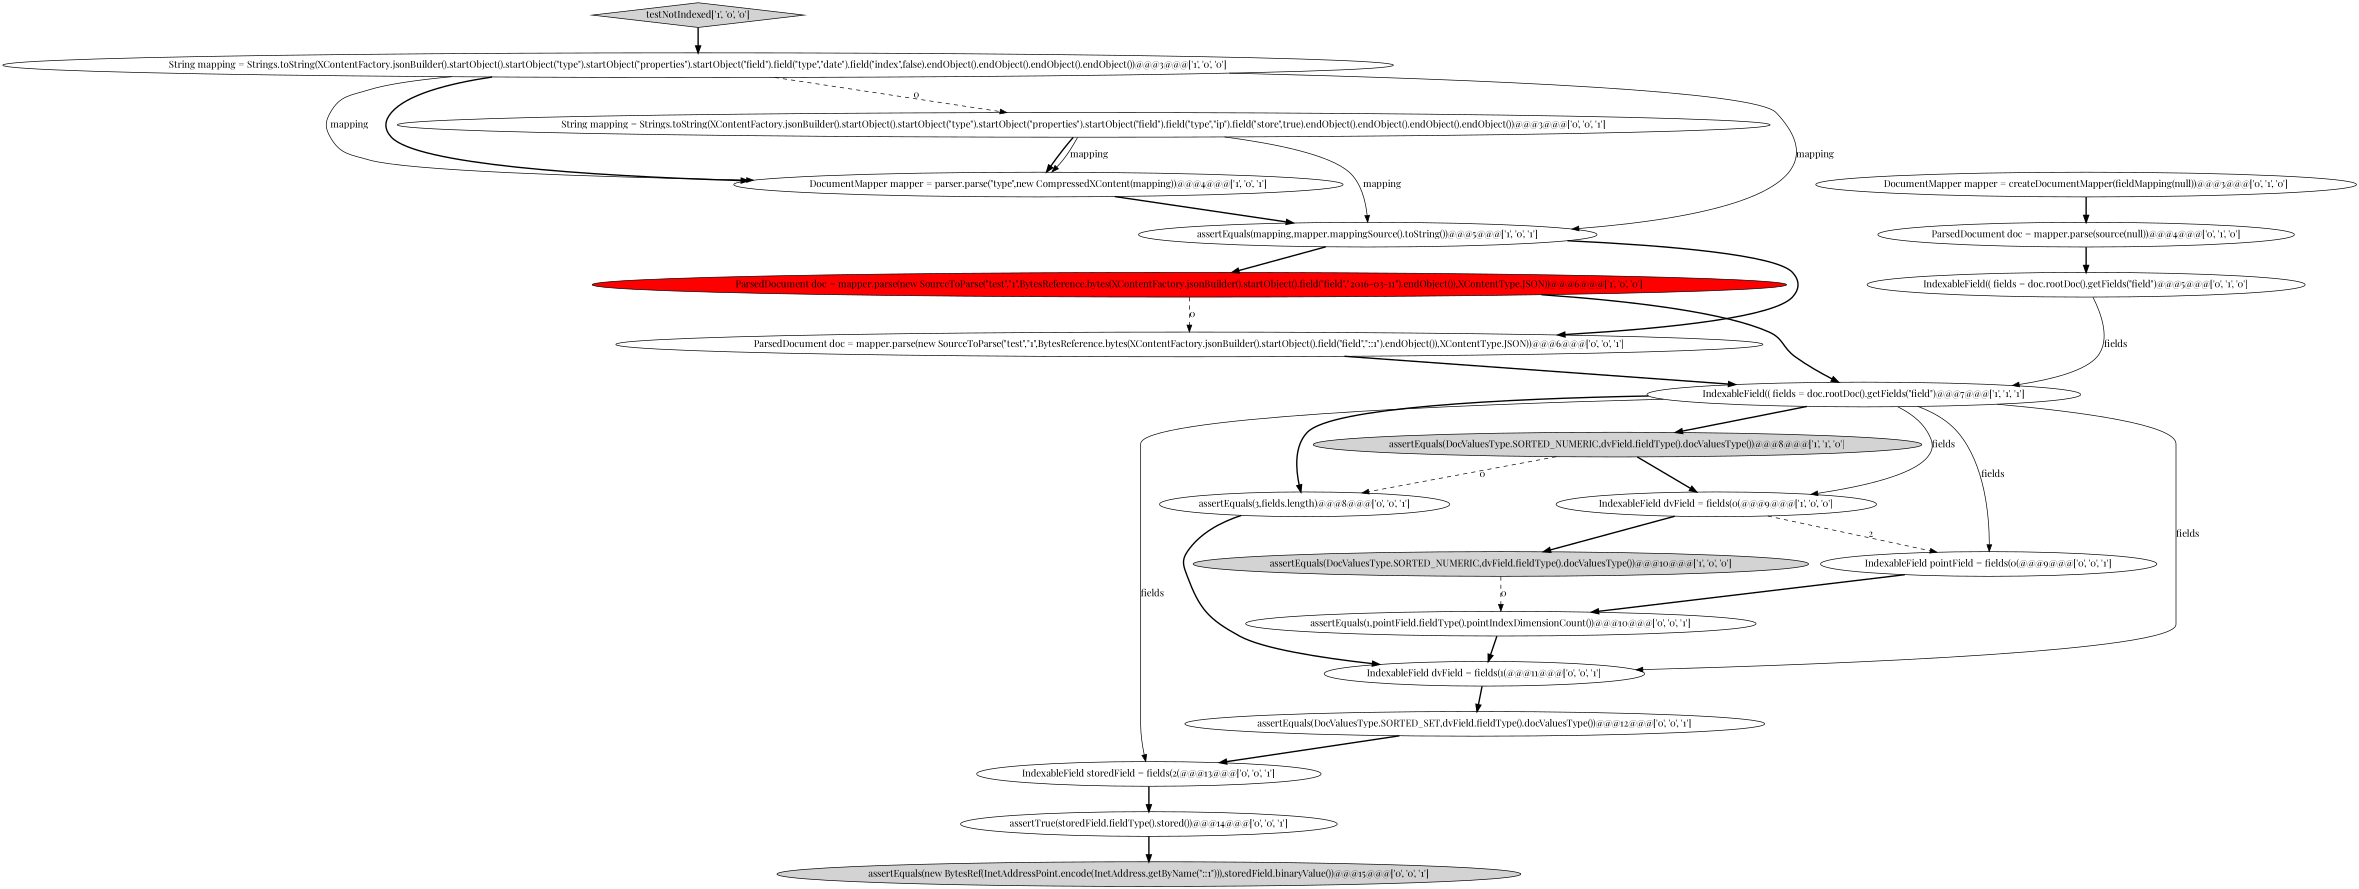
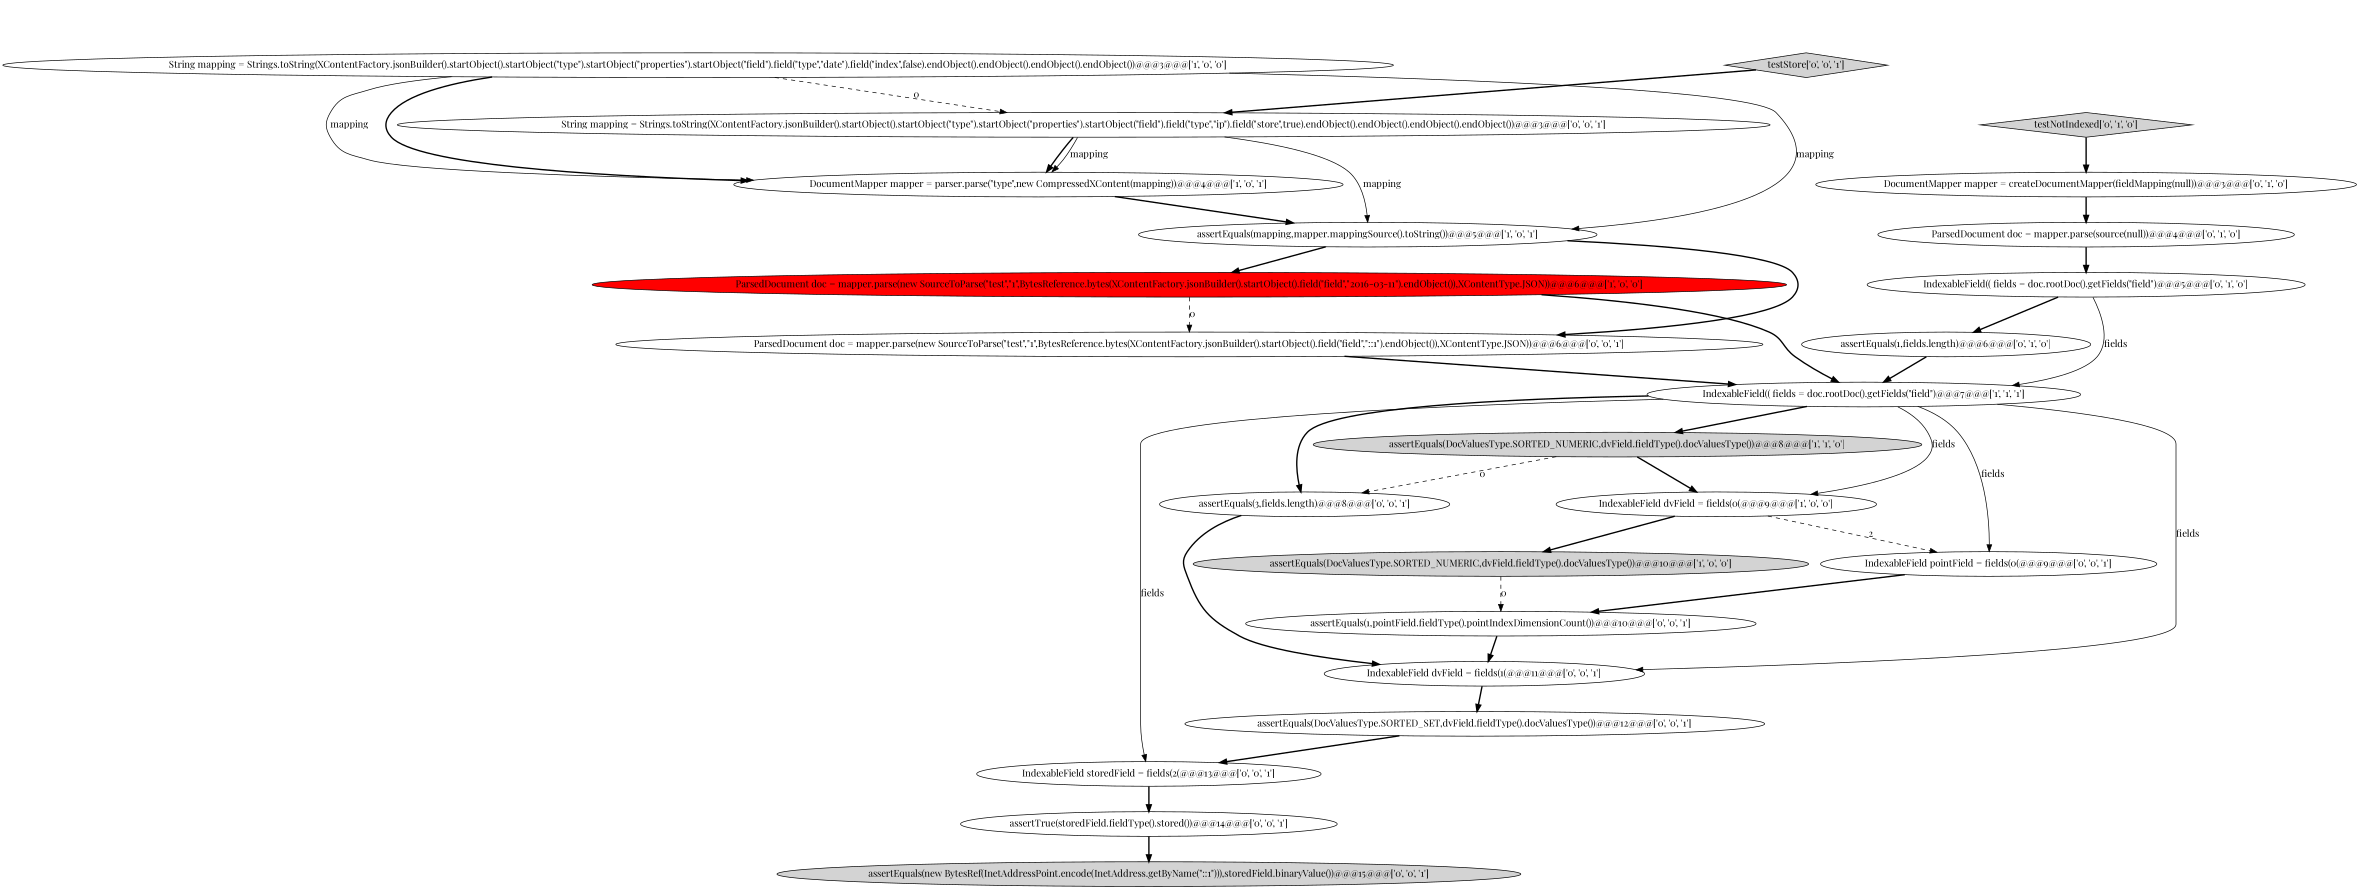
node "testNotIndexed['1', '0', '0']": removed
node "testStore['0', '0', '1']": added
node "testNotIndexed['0', '1', '0']": added
node "assertEquals(1,fields.length)@@@6@@@['0', '1', '0']": added
